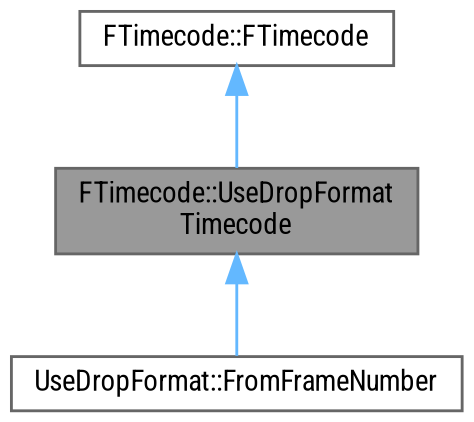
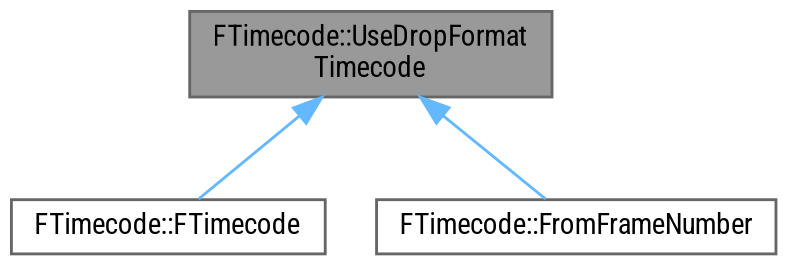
edge "FTimecode::UseDropFormat Timecode" -> "FTimecode::FTimecode": reversed
node "UseDropFormat::FromFrameNumber": label "UseDropFormat::FromFrameNumber" -> "FTimecode::FromFrameNumber"
